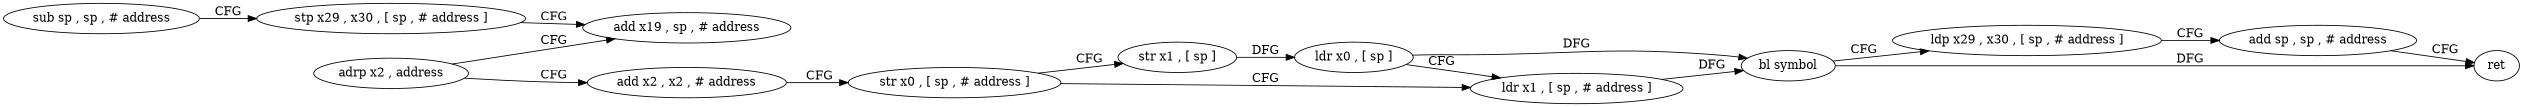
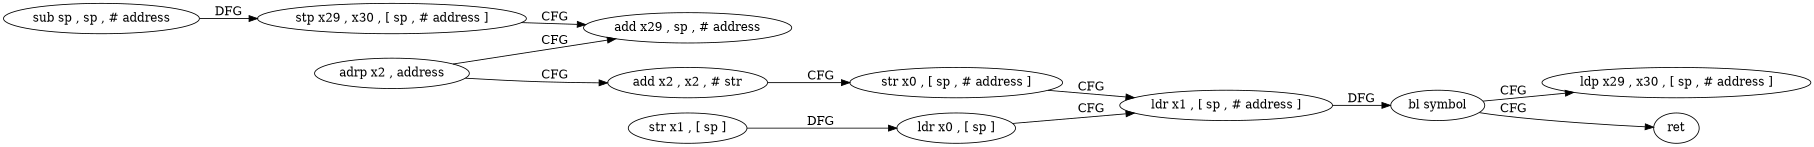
edge "sub sp , sp , # address" -> "stp x29 , x30 , [ sp , # address ]": label "CFG" -> "DFG"
node "add x19 , sp , # address": label "add x19 , sp , # address" -> "add x29 , sp , # address"
node "add sp , sp , # address": removed
edge "ldr x0 , [ sp ]" -> "bl symbol": removed, label "DFG"
edge "bl symbol" -> "ret": label "DFG" -> "CFG"
edge "str x0 , [ sp , # address ]" -> "str x1 , [ sp ]": removed, label "CFG"
node "add x2 , x2 , # address": label "add x2 , x2 , # address" -> "add x2 , x2 , # str"
